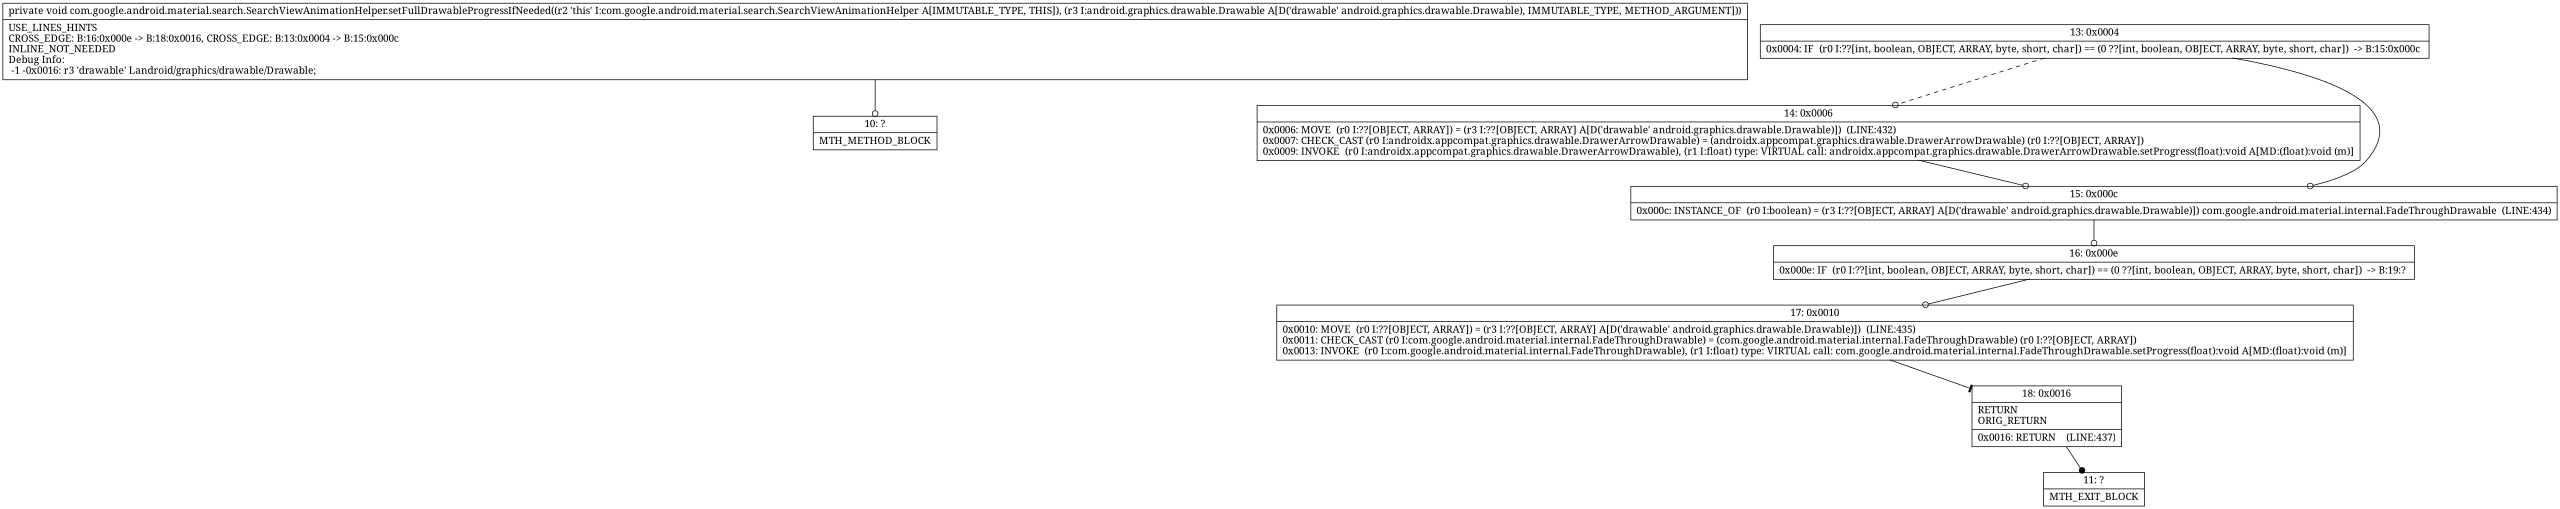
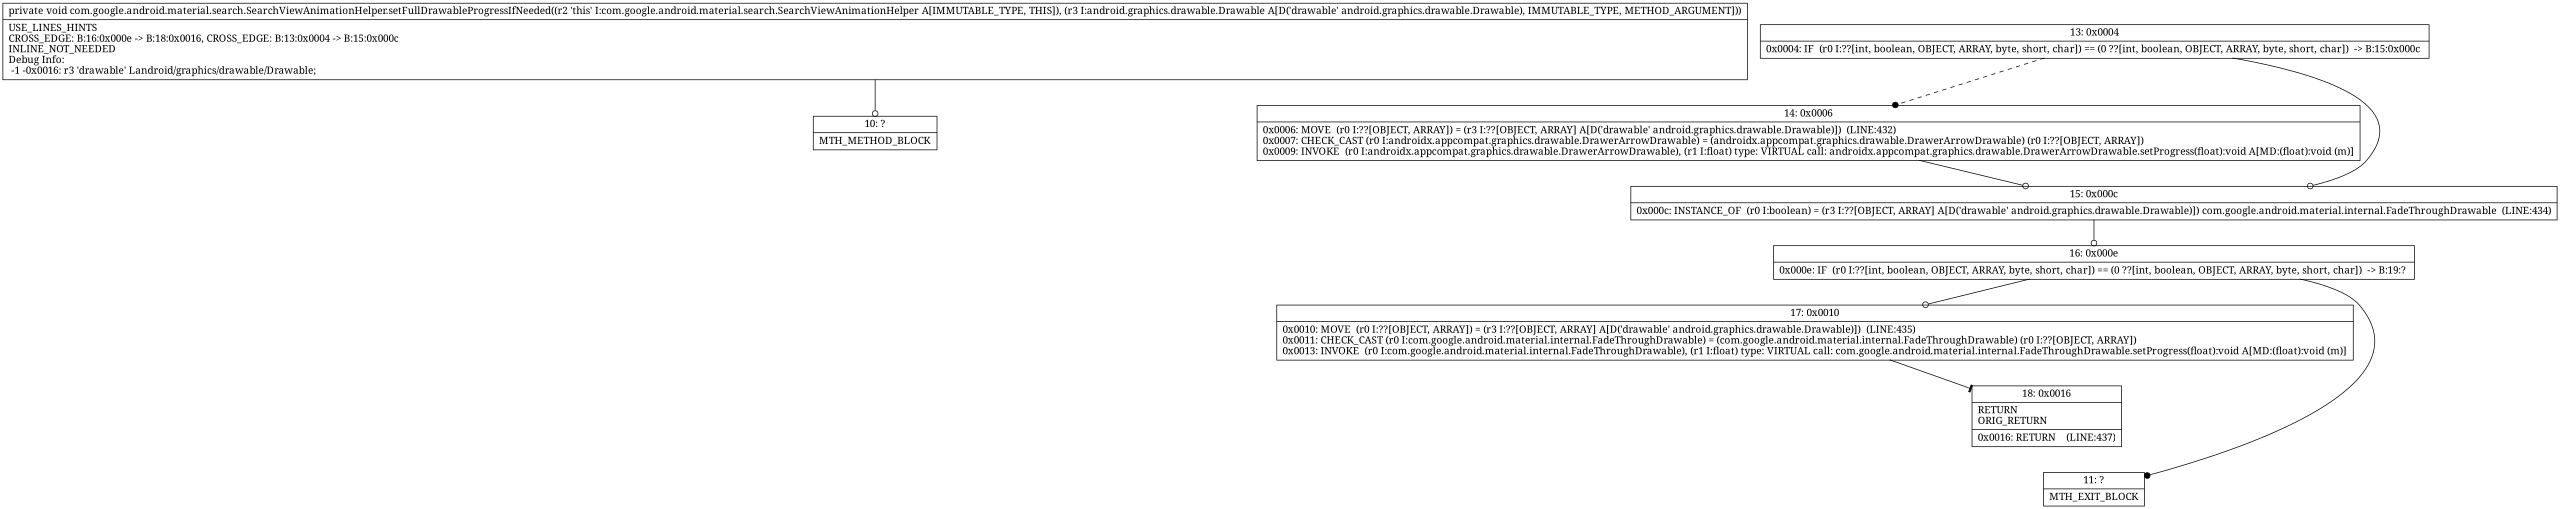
edge "13: 0x0004" -> "14: 0x0006": arrowhead odot -> dot
edge "18: 0x0016" -> "11: ?": now "16: 0x000e" -> "11: ?"
